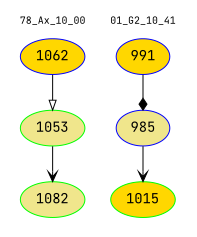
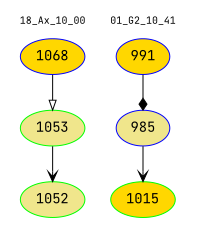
cluster "78_Ax_10_00": label "78_Ax_10_00" -> "18_Ax_10_00"
node "1062": label "1062" -> "1068"
node "1082": label "1082" -> "1052"
